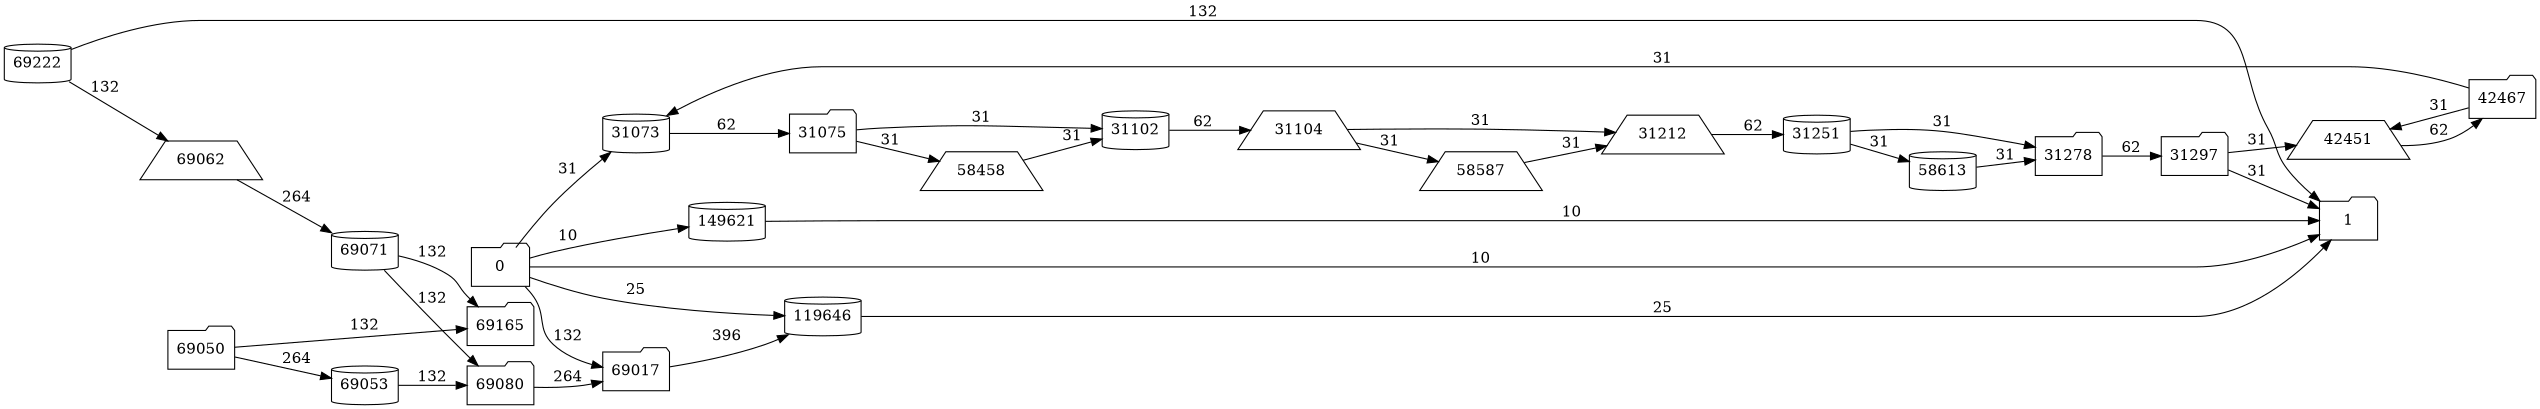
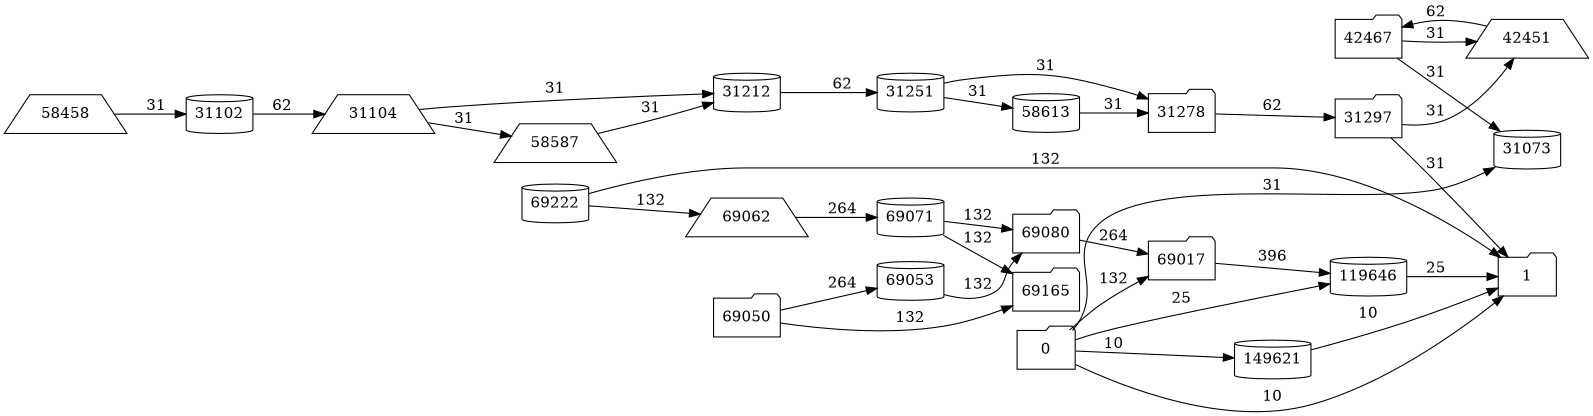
node "31075": removed
node "31212": shape trapezium -> cylinder
